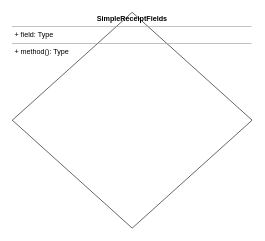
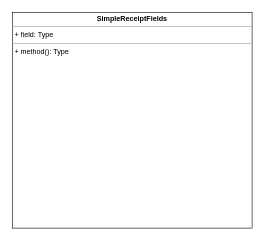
node "SimpleReceiptFields + field: Type + method(): Type": shape diamond -> rectangle
